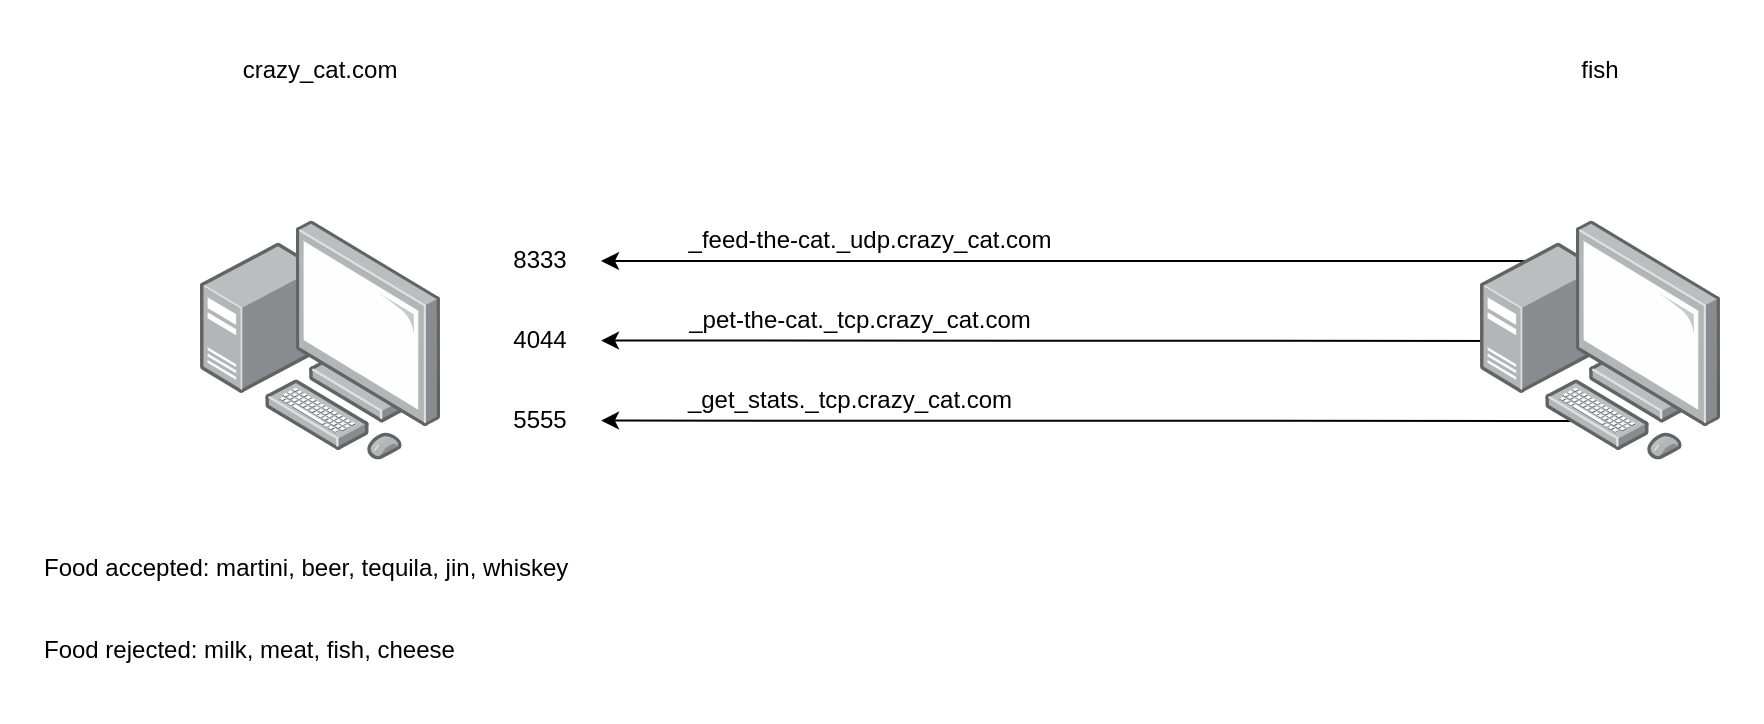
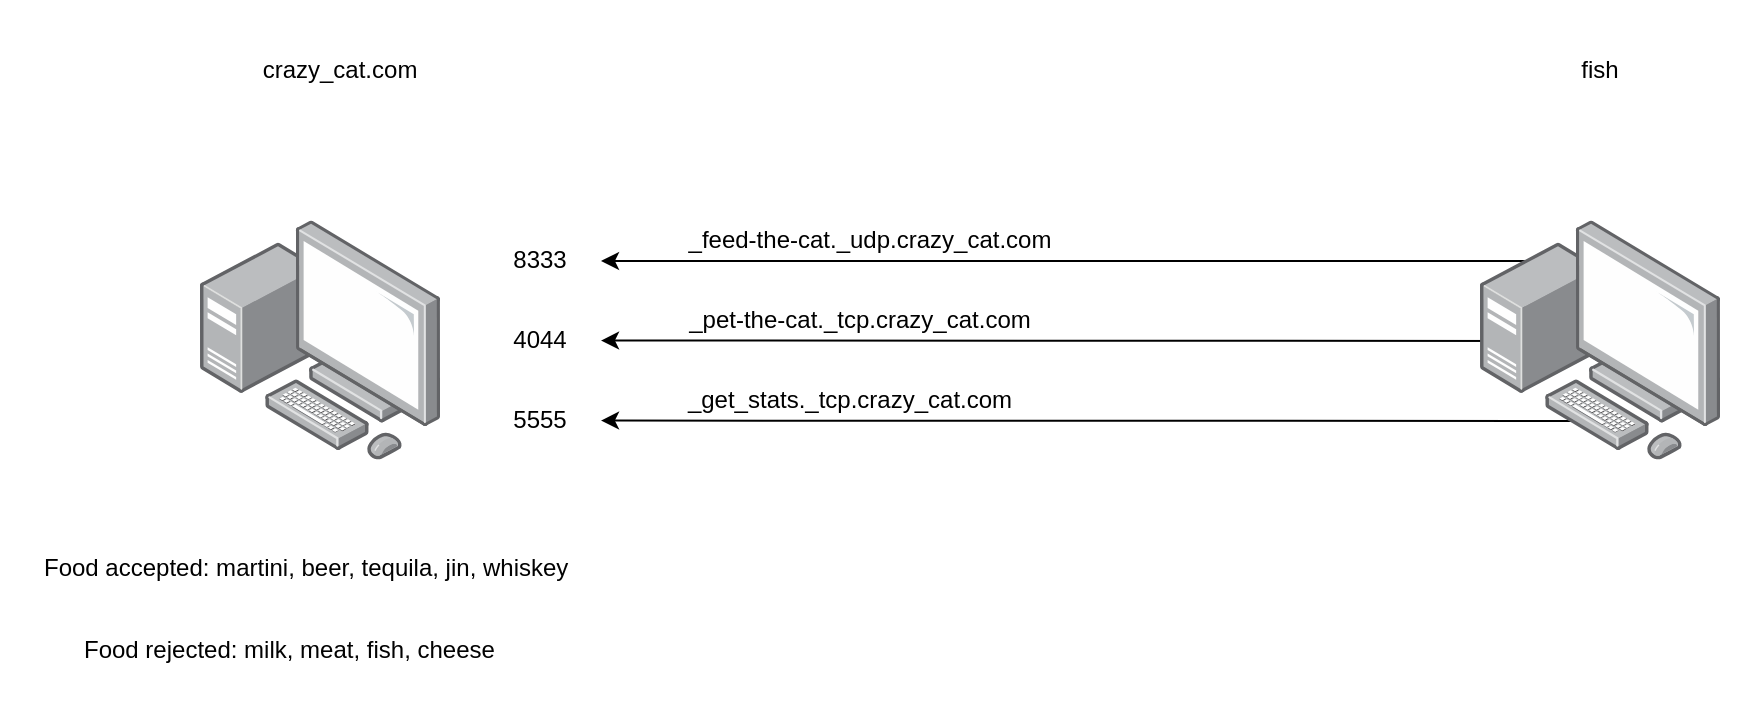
node "crazy_cat.com": moved (321, 71) -> (341, 71)
node "Food rejected: milk, meat, fish, cheese": moved (321, 651) -> (361, 651)
